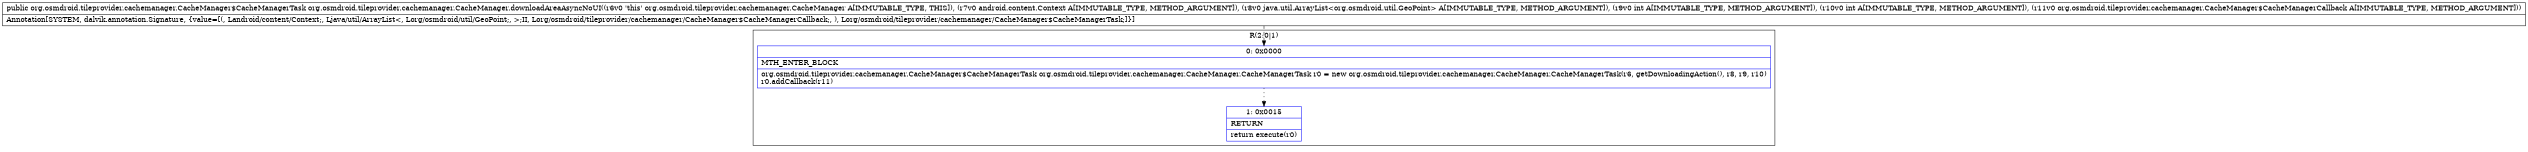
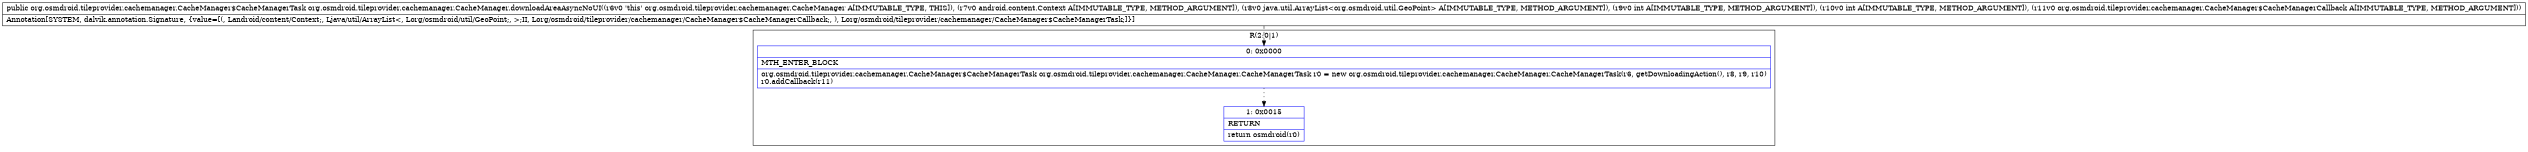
node "1: 0x0015": text "return execute(r0)" -> "return osmdroid(r0)"
